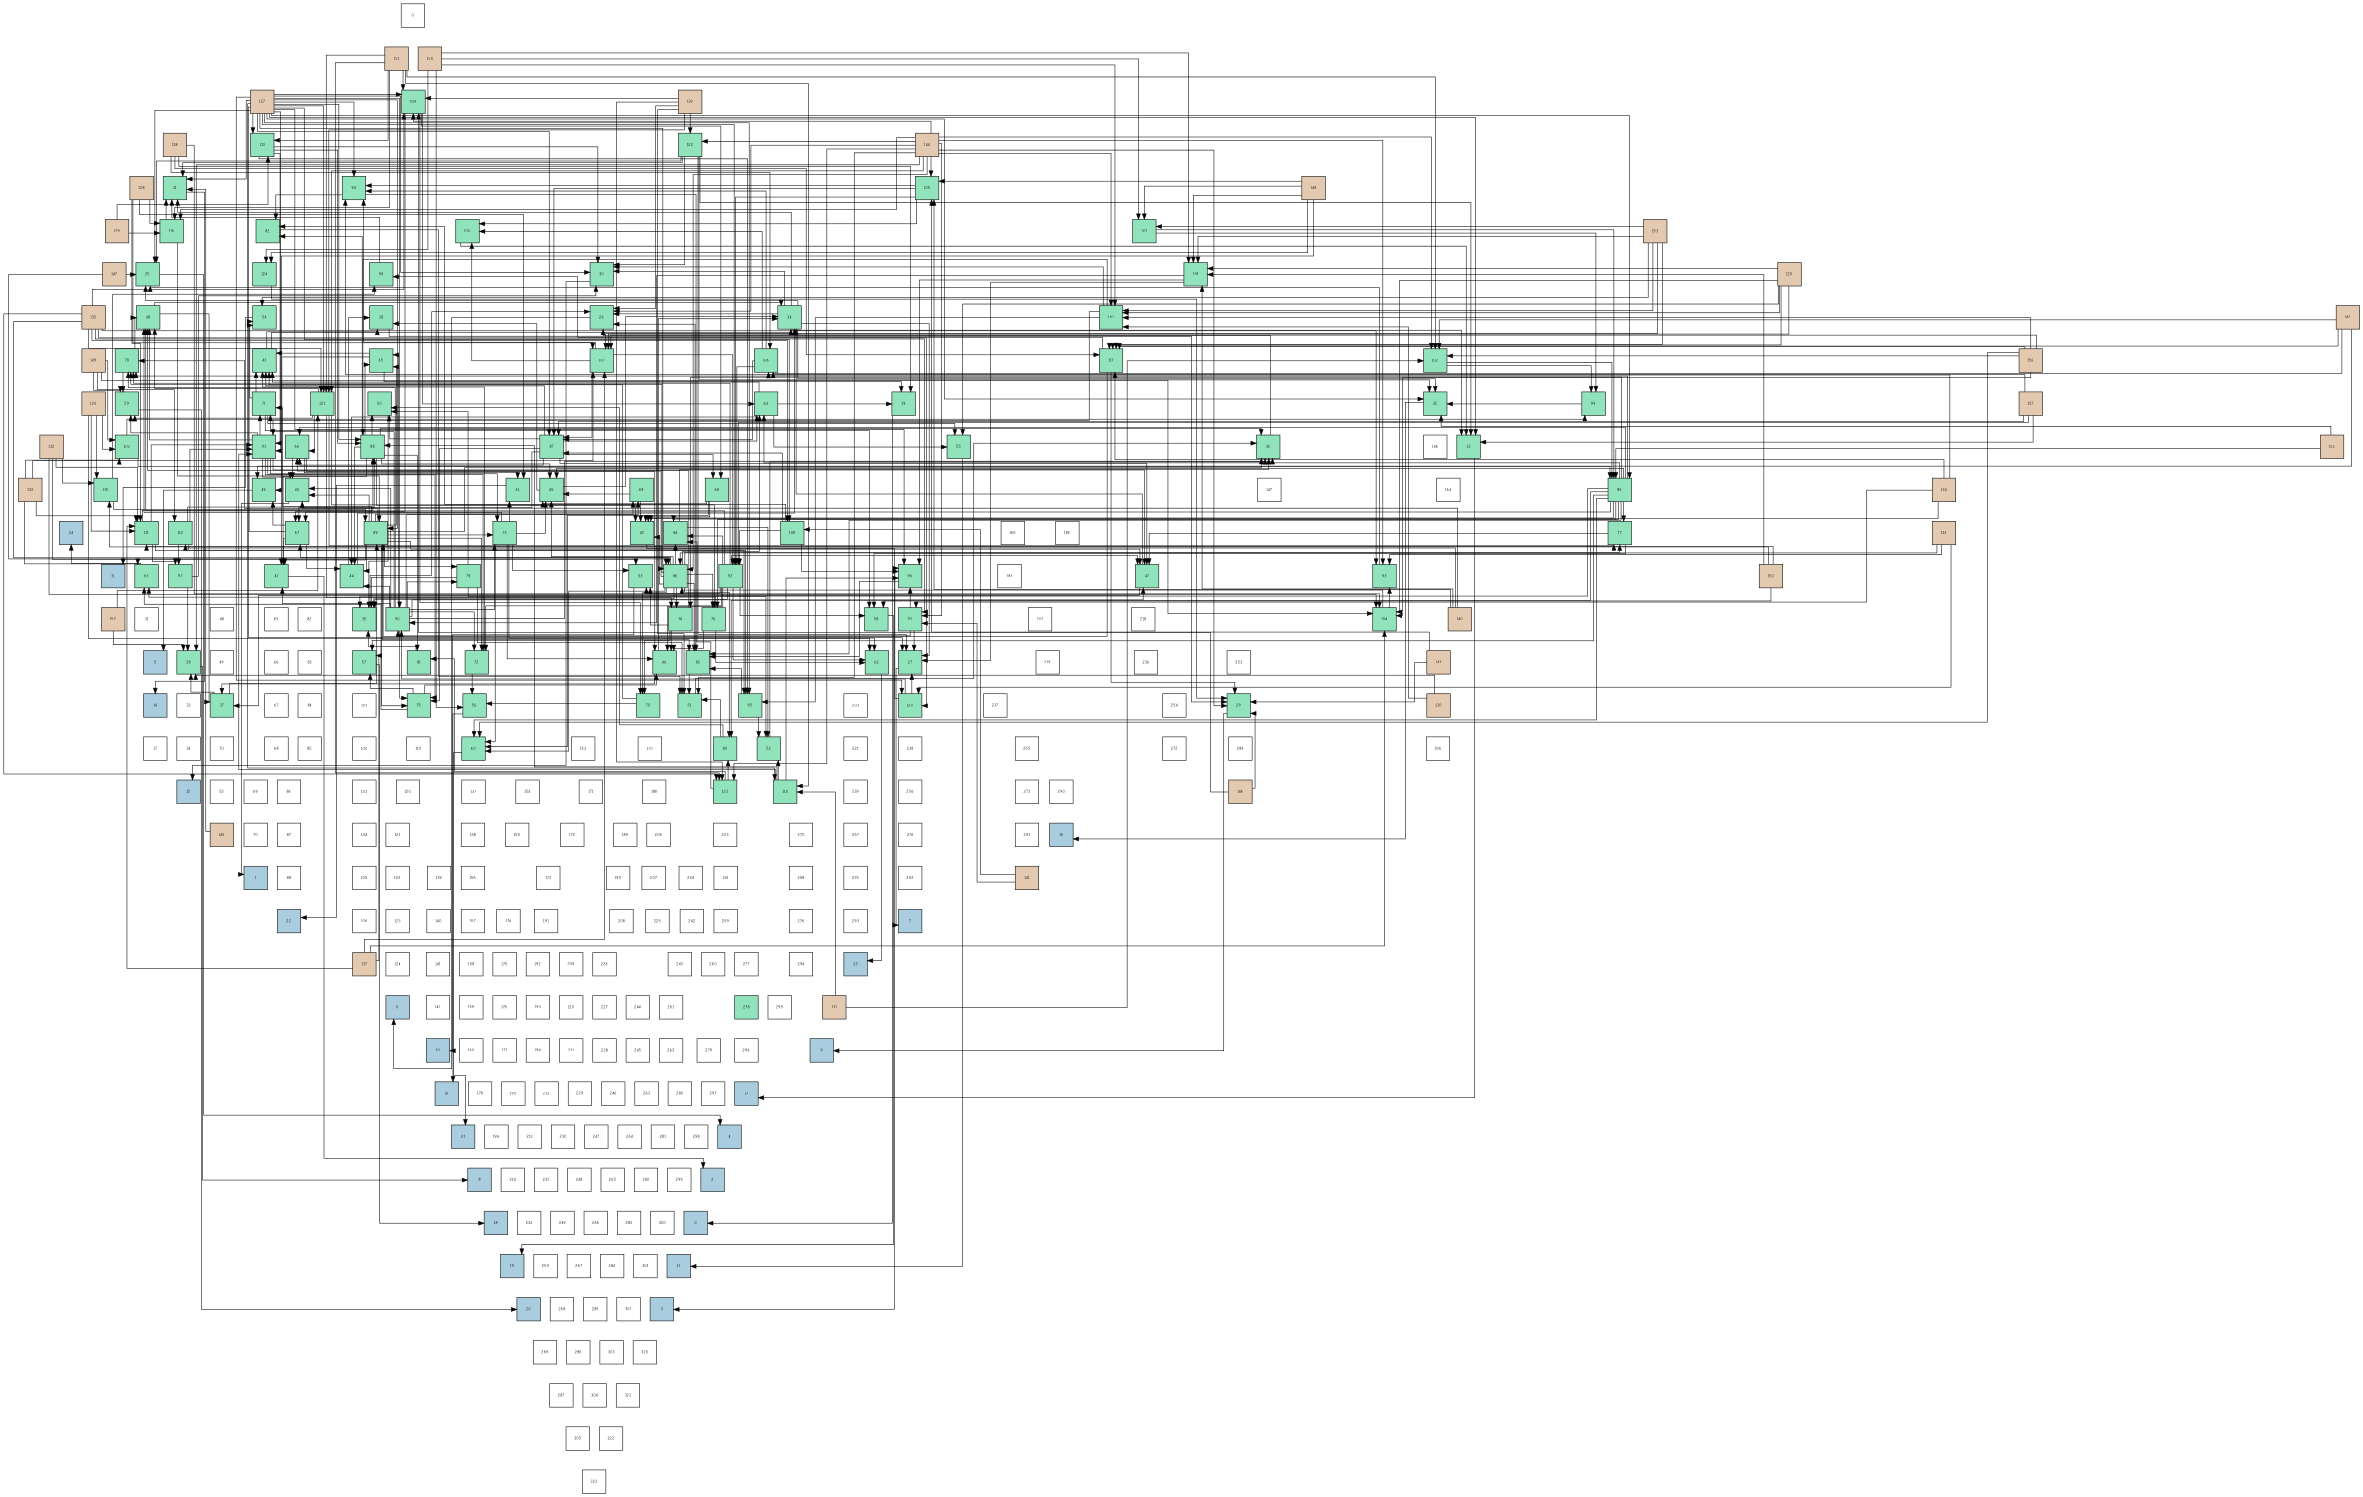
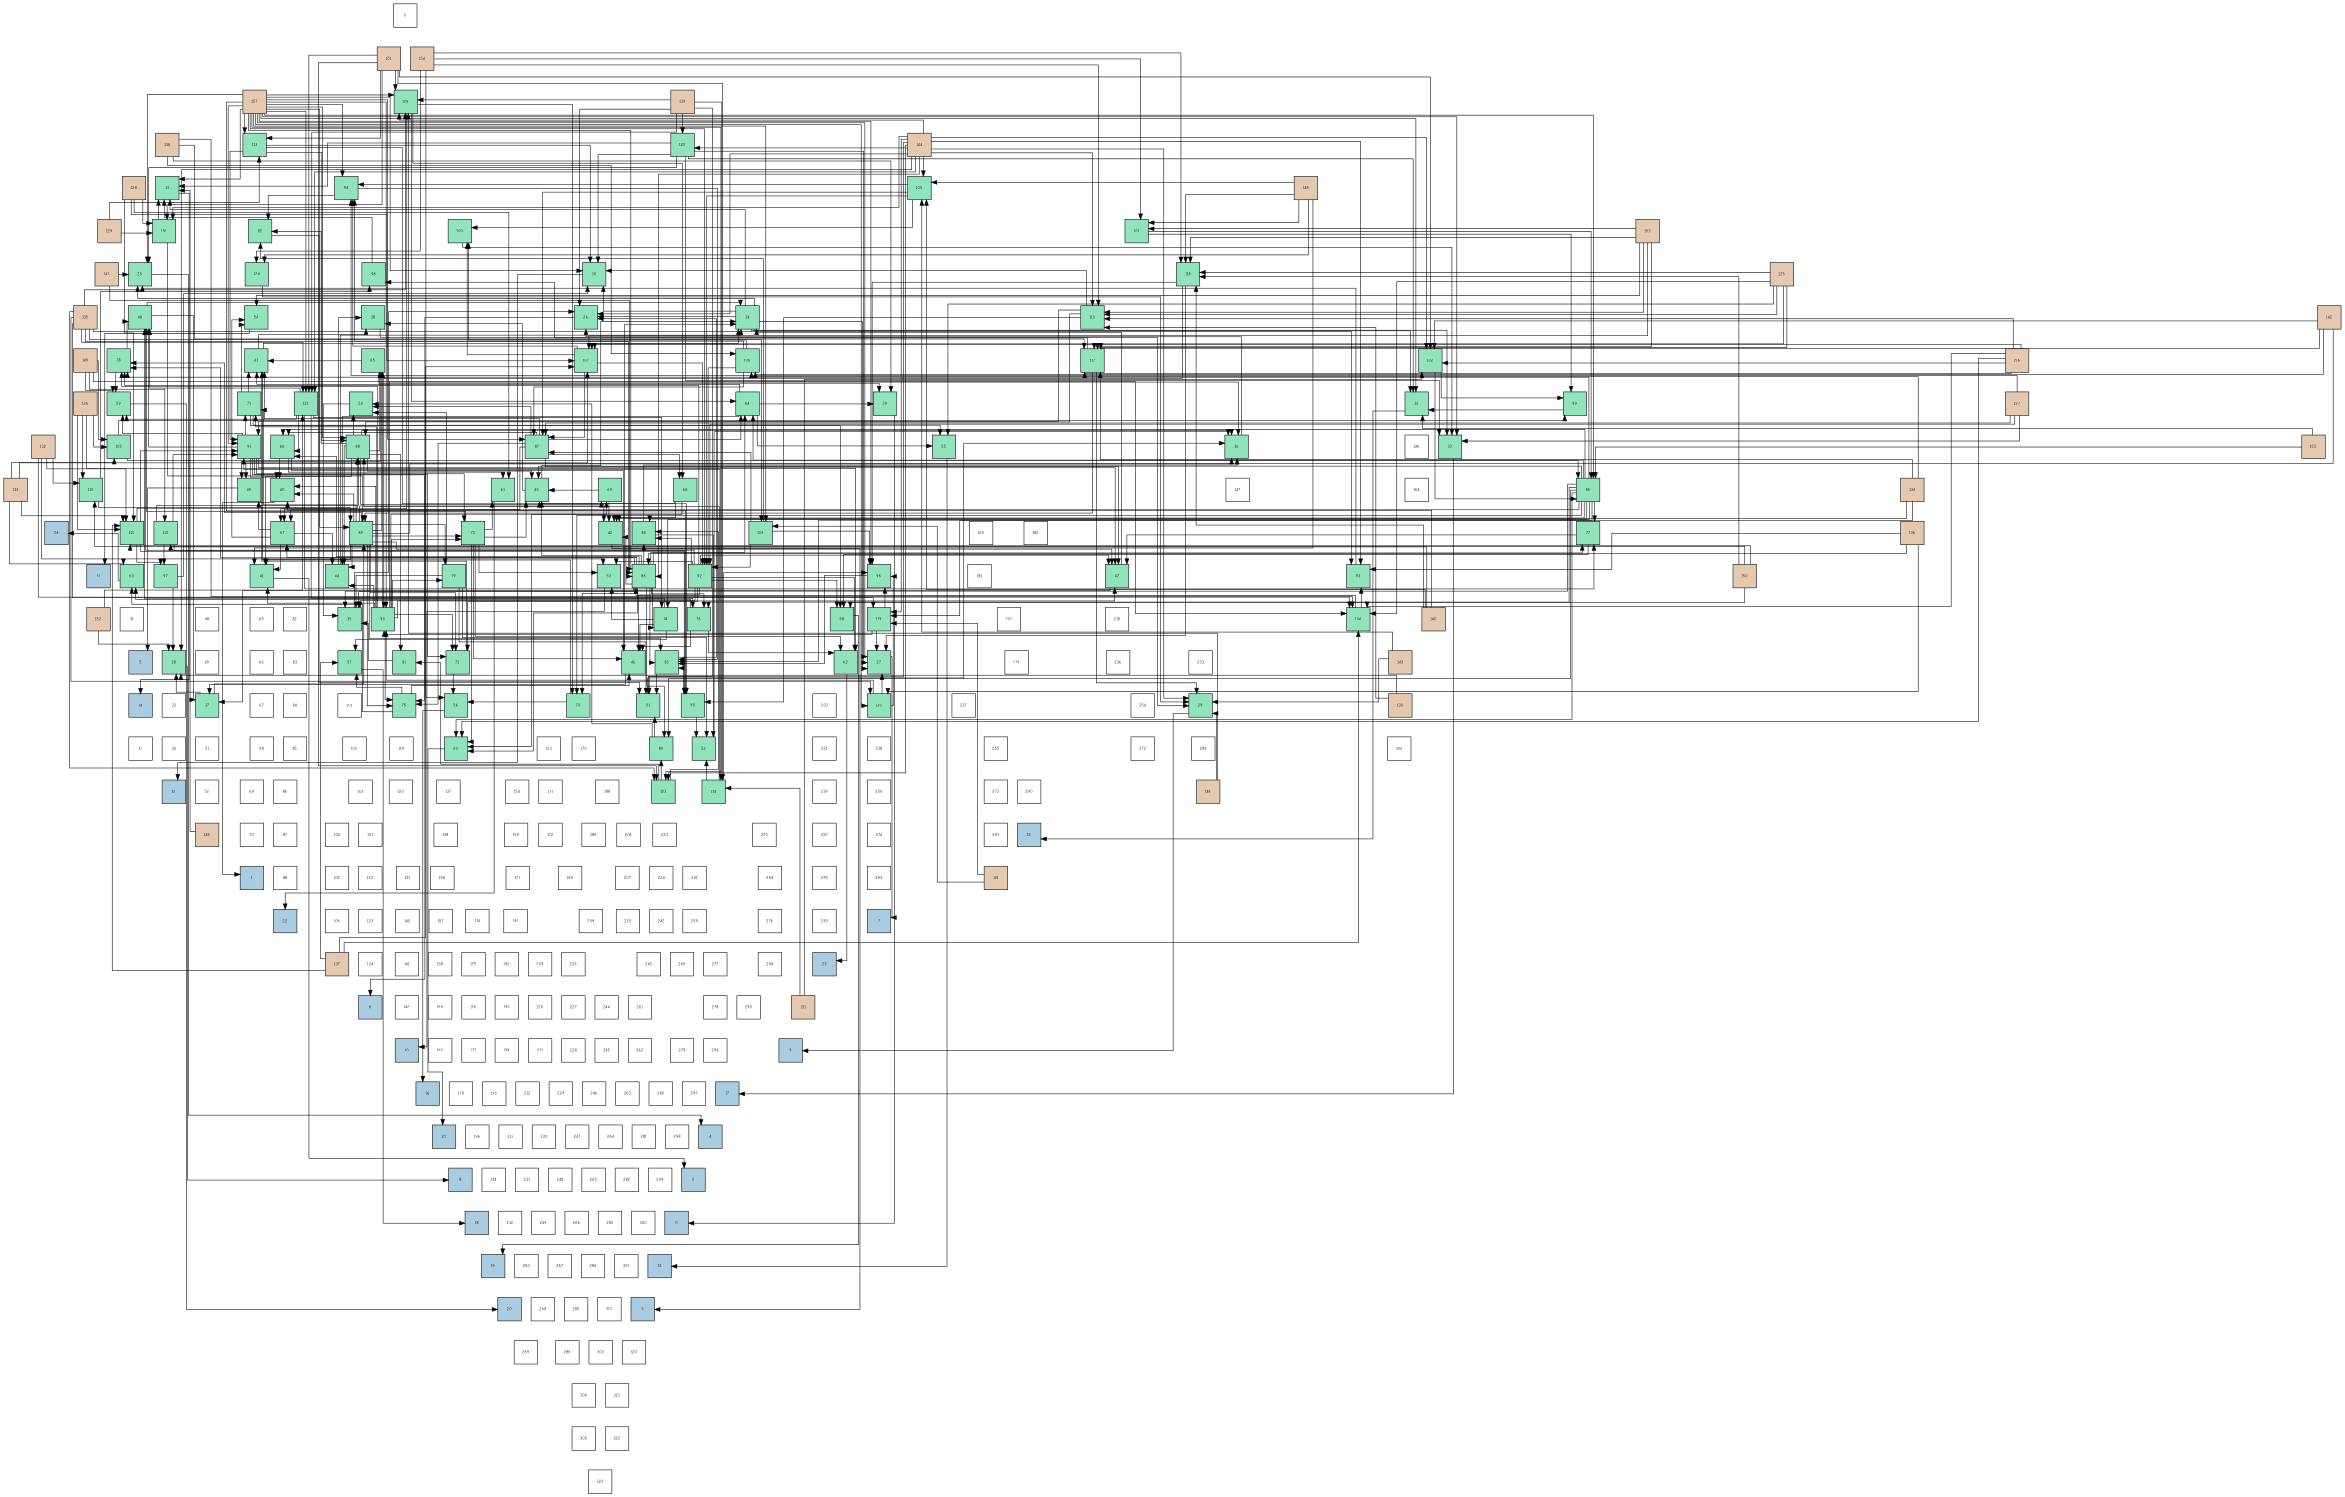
node "278": fillcolor #91e3bb -> #ffffff
node "287": removed
